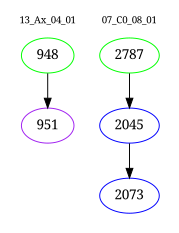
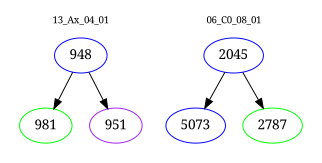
cluster "07_C0_08_01": label "07_C0_08_01" -> "06_C0_08_01"
node "948": color green -> blue
edge "2787" -> "2045": reversed
node "981": added
node "2073": label "2073" -> "5073"
